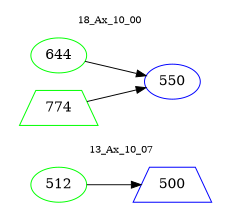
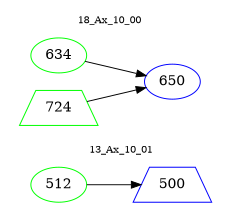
node "644": label "644" -> "634"
node "550": label "550" -> "650"
node "774": label "774" -> "724"
cluster "13_Ax_10_07": label "13_Ax_10_07" -> "13_Ax_10_01"
